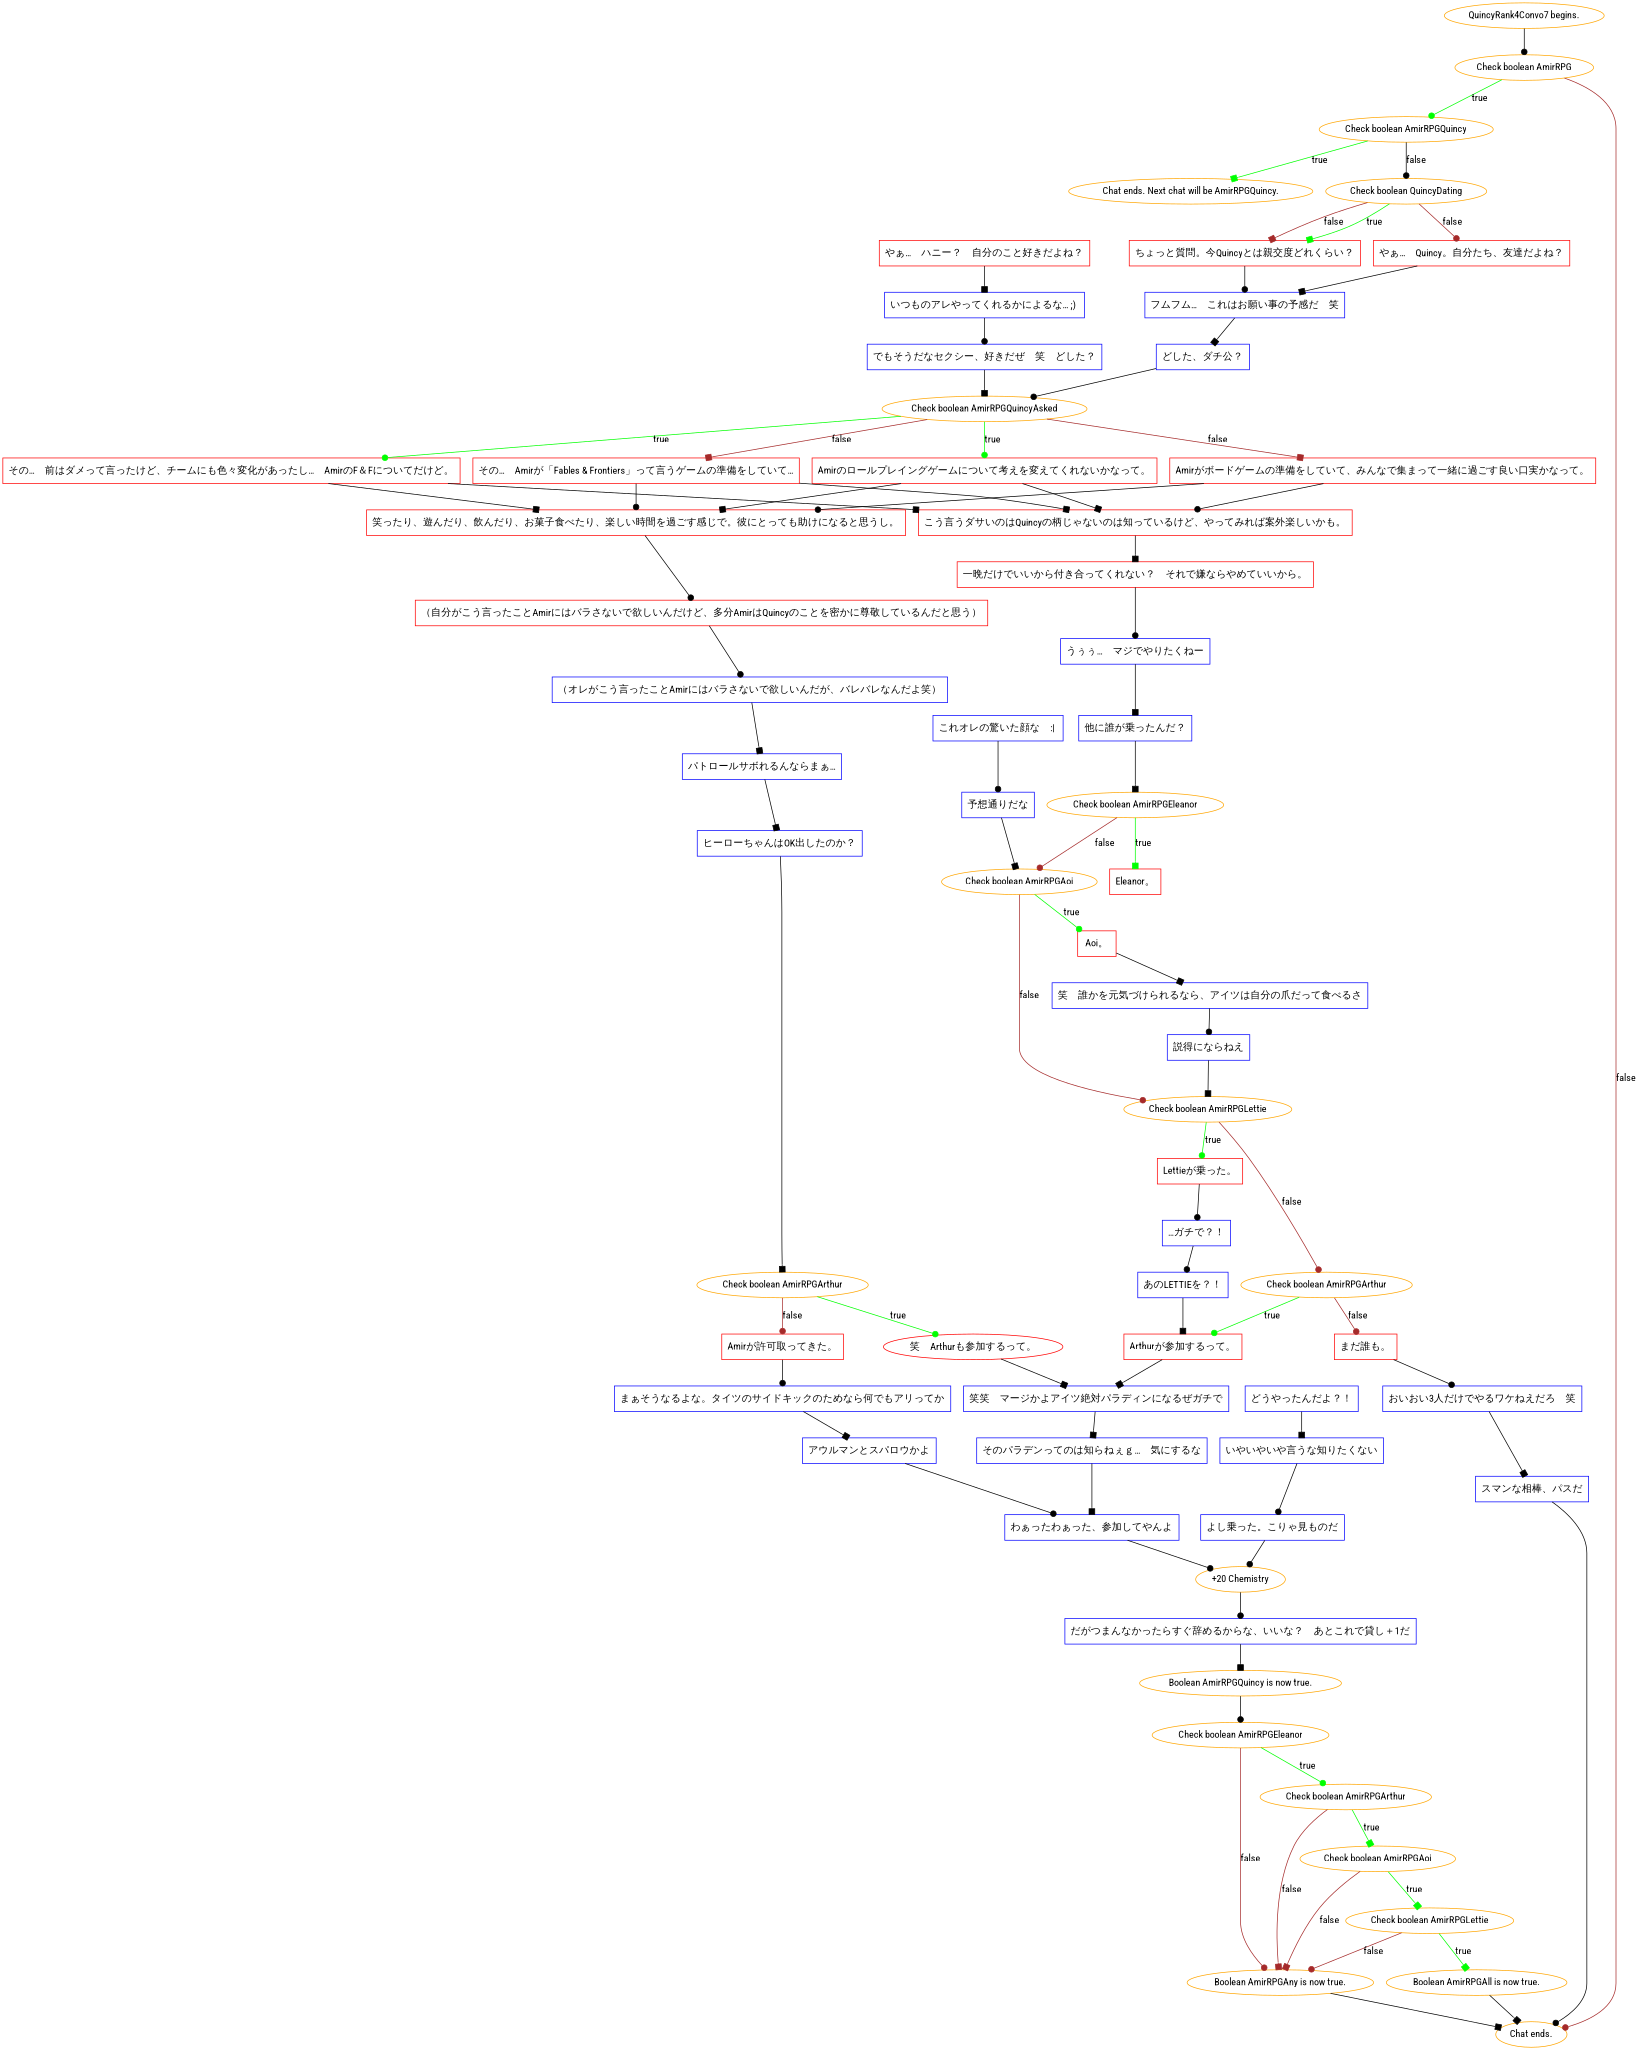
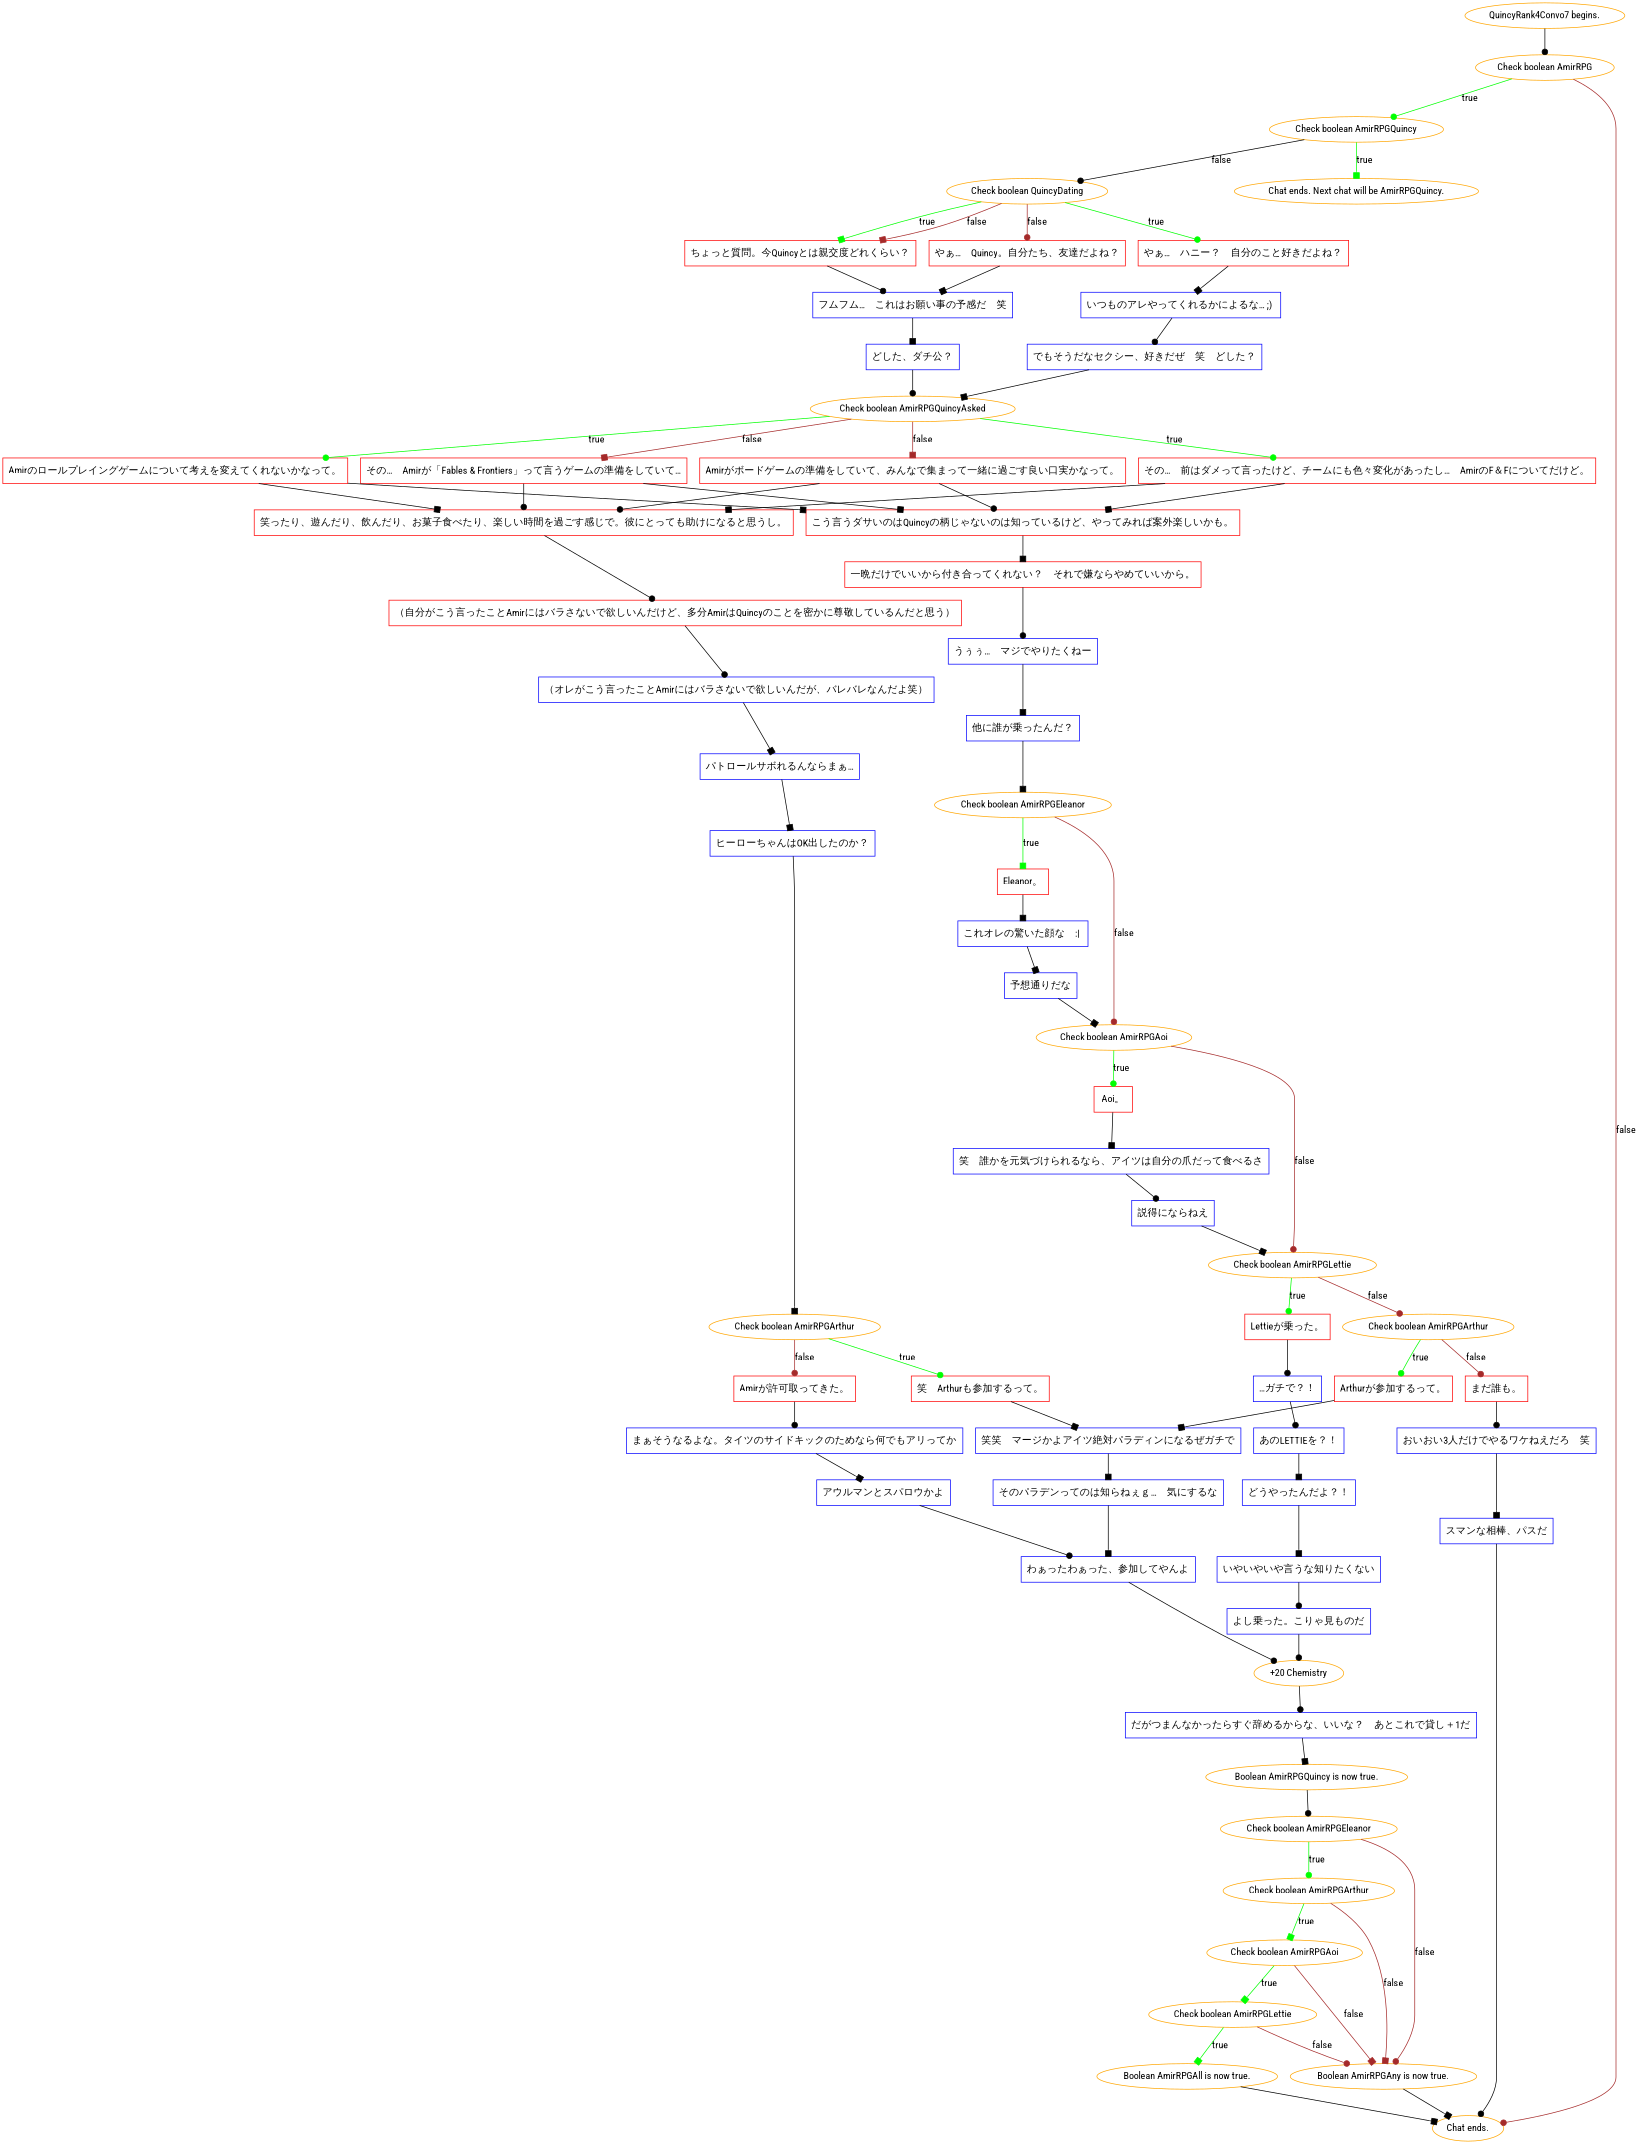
edge "Check boolean QuincyDating" -> "やぁ…　ハニー？　自分のこと好きだよね？": added, label "true"
edge "これオレの驚いた顔な　:|" -> "予想通りだな": arrowhead dot -> box
edge "Eleanor。" -> "これオレの驚いた顔な　:|": added
edge "あのLETTIEを？！" -> "Arthurが参加するって。": now "あのLETTIEを？！" -> "どうやったんだよ？！"
node "笑　Arthurも参加するって。": shape ellipse -> box
